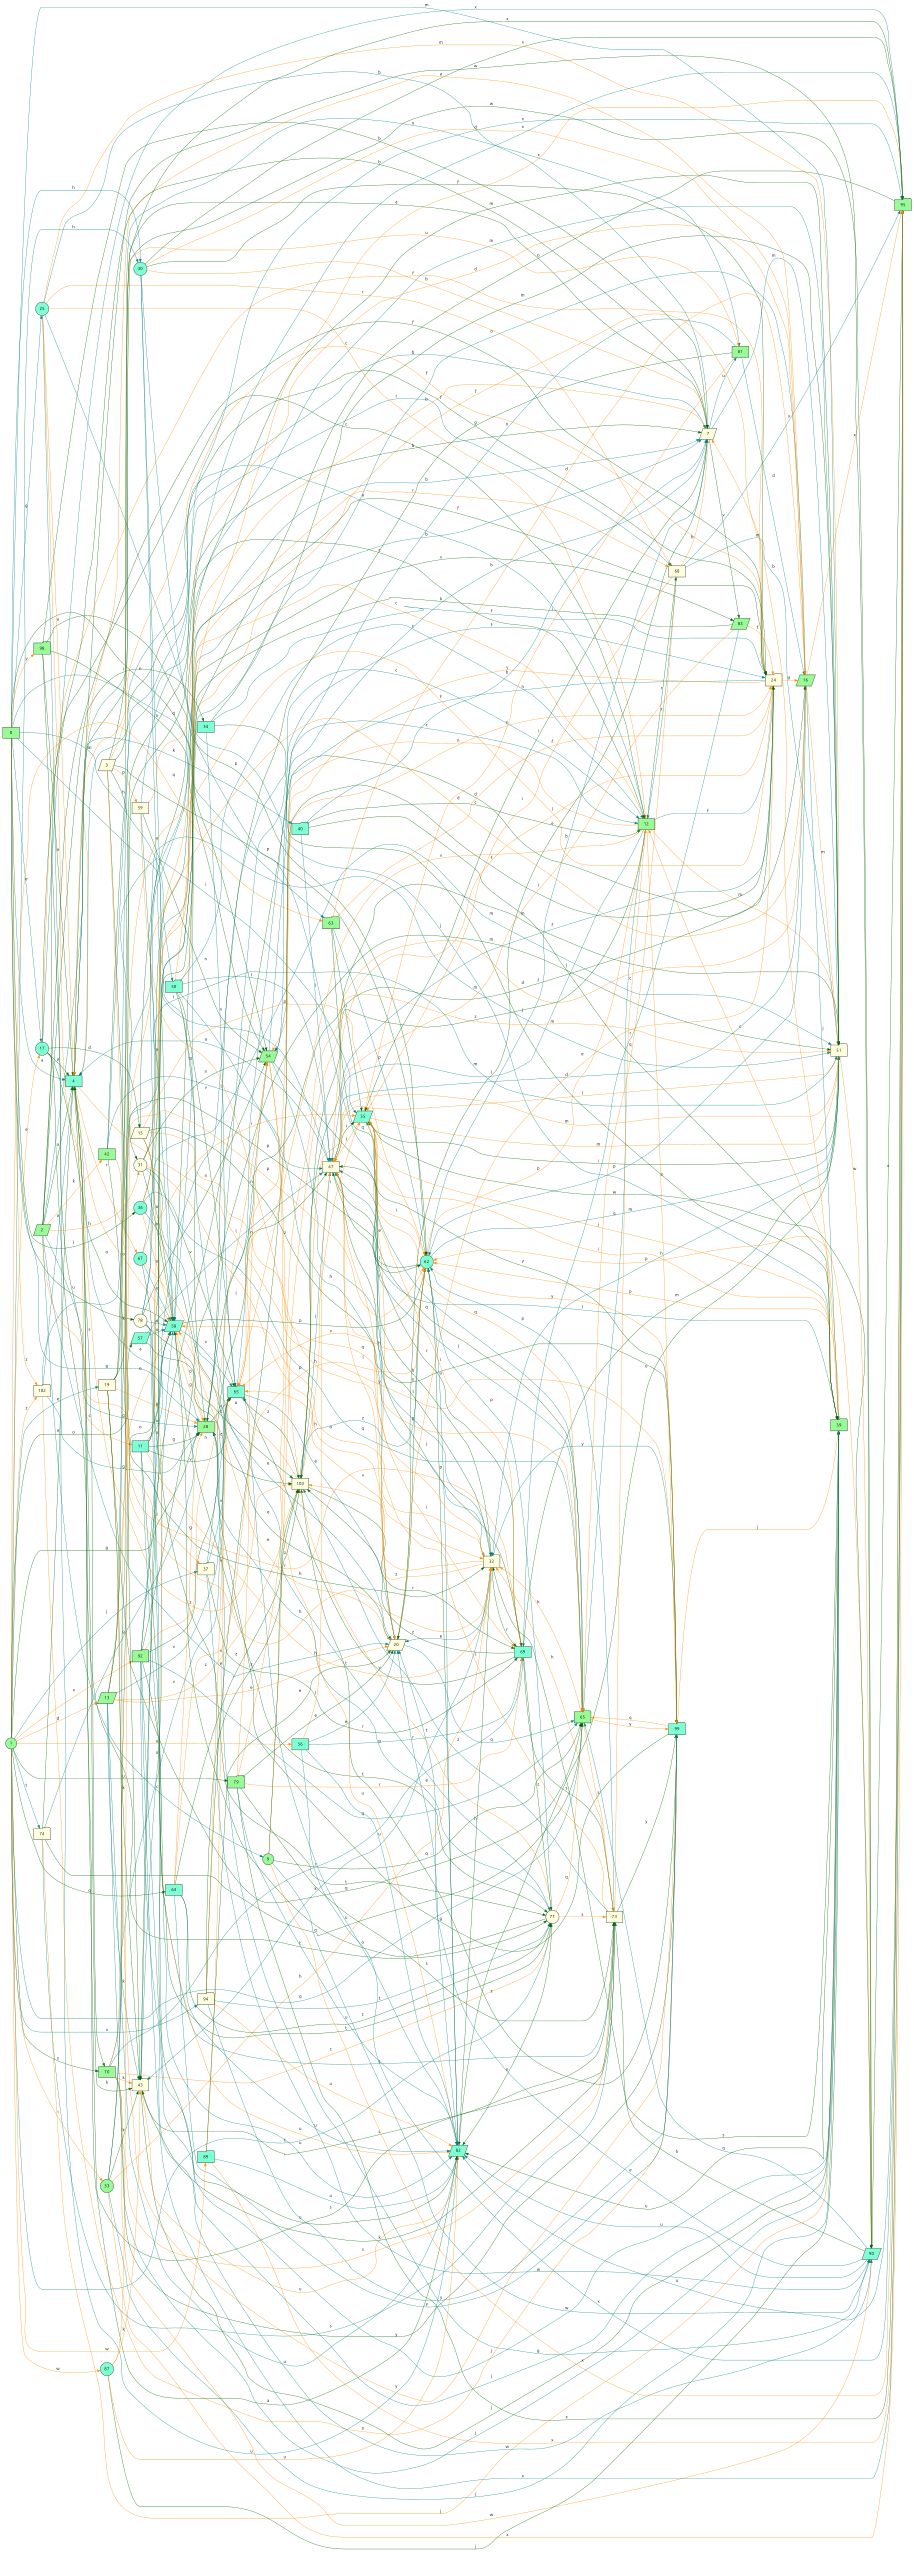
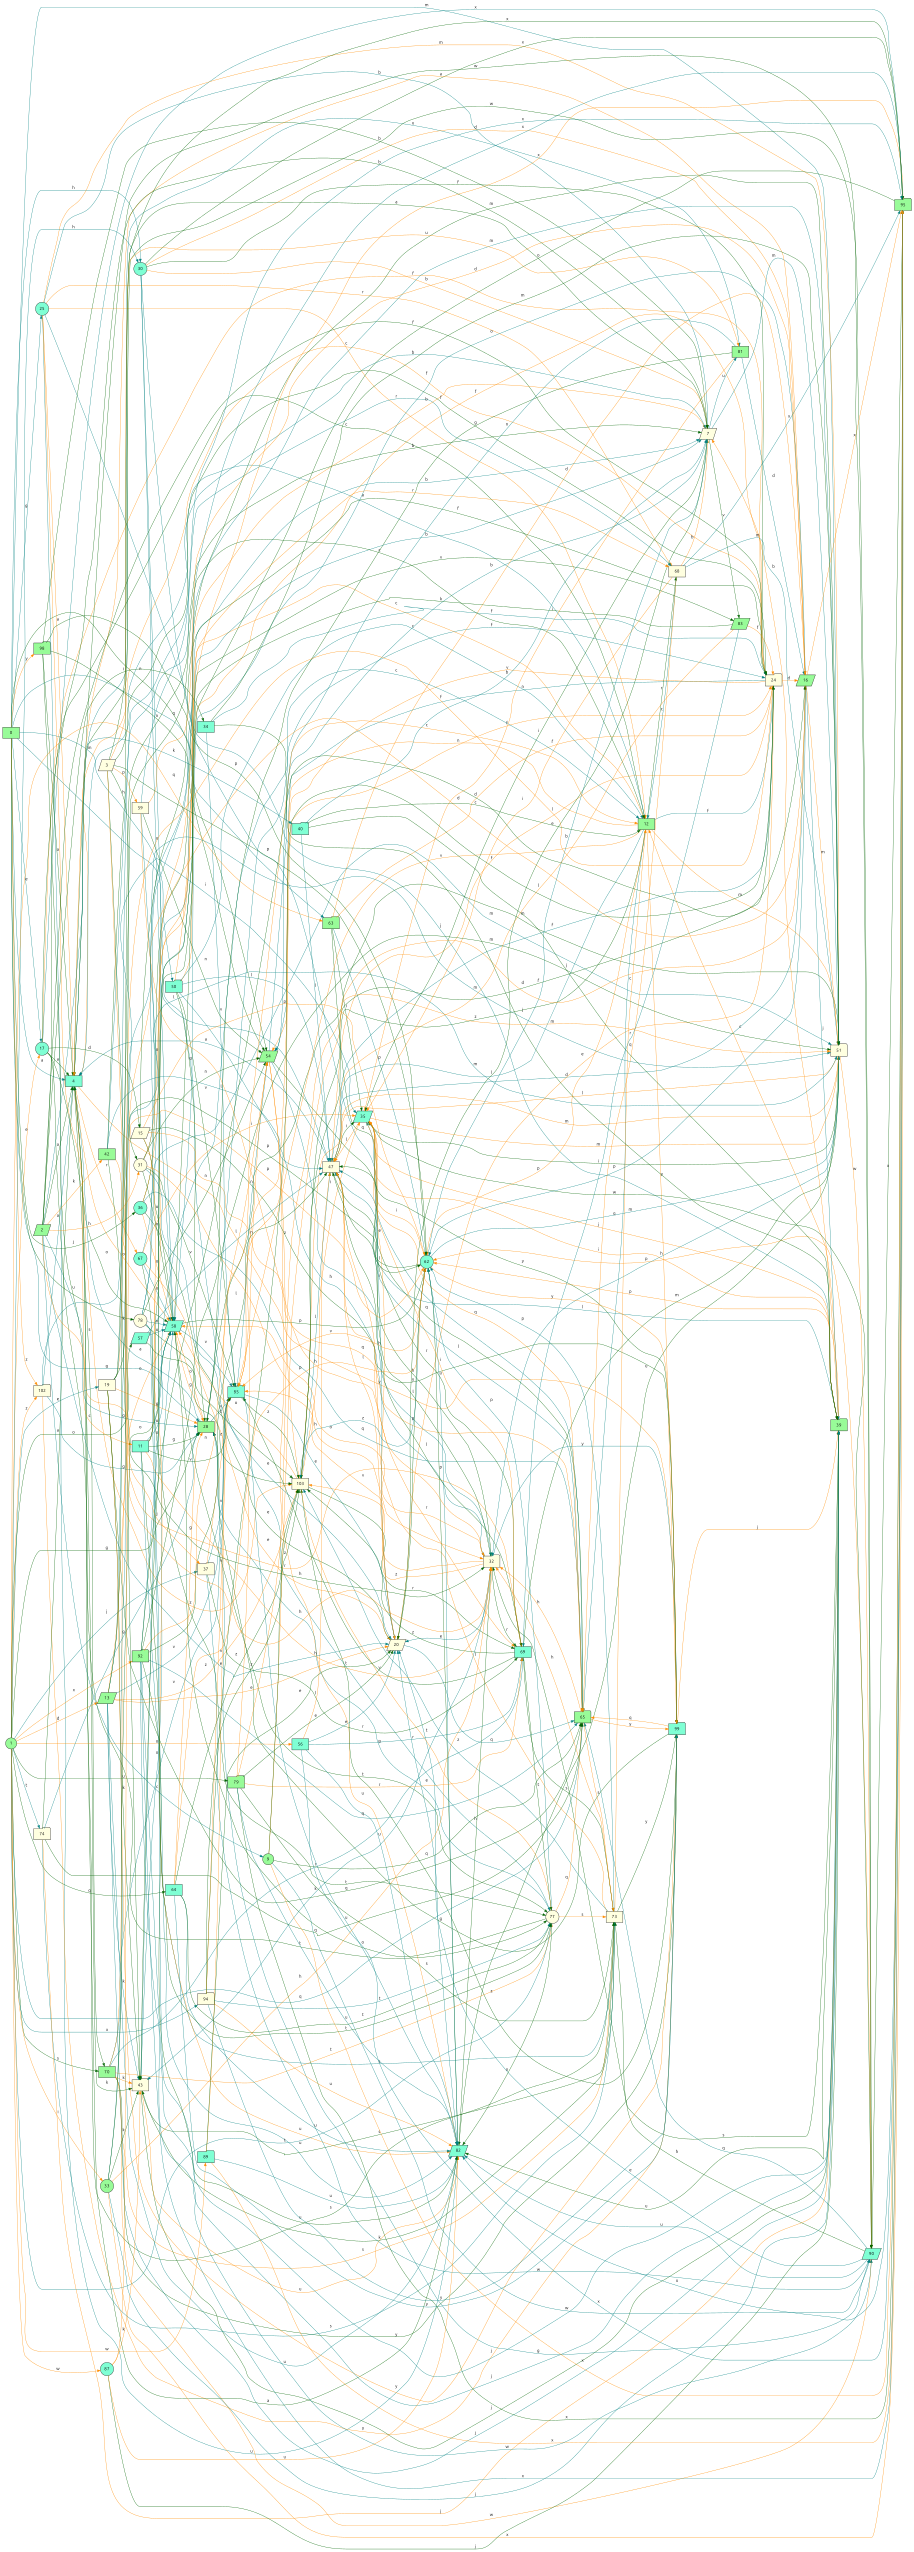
edge "37" -> "12": color teal -> darkorange
edge "28" -> "85": color darkgreen -> teal
